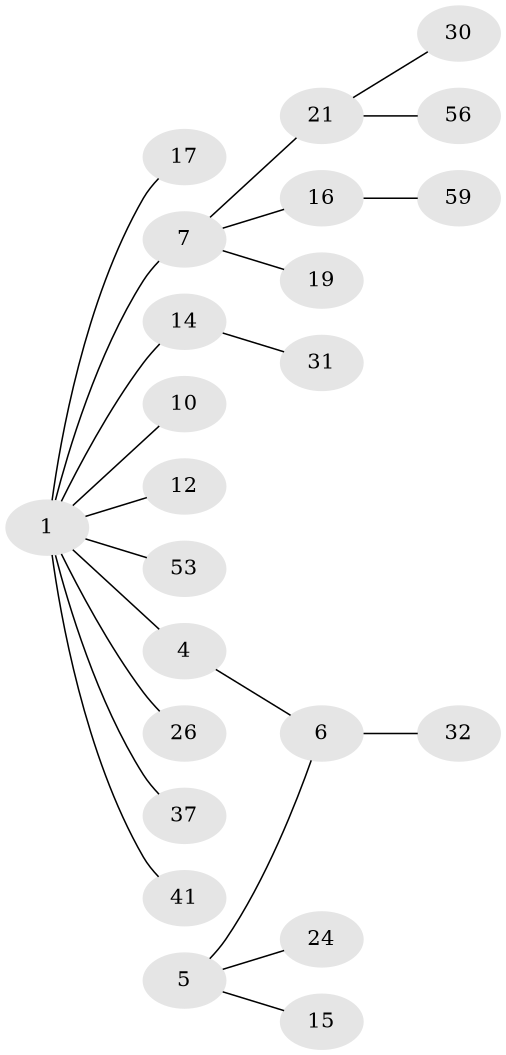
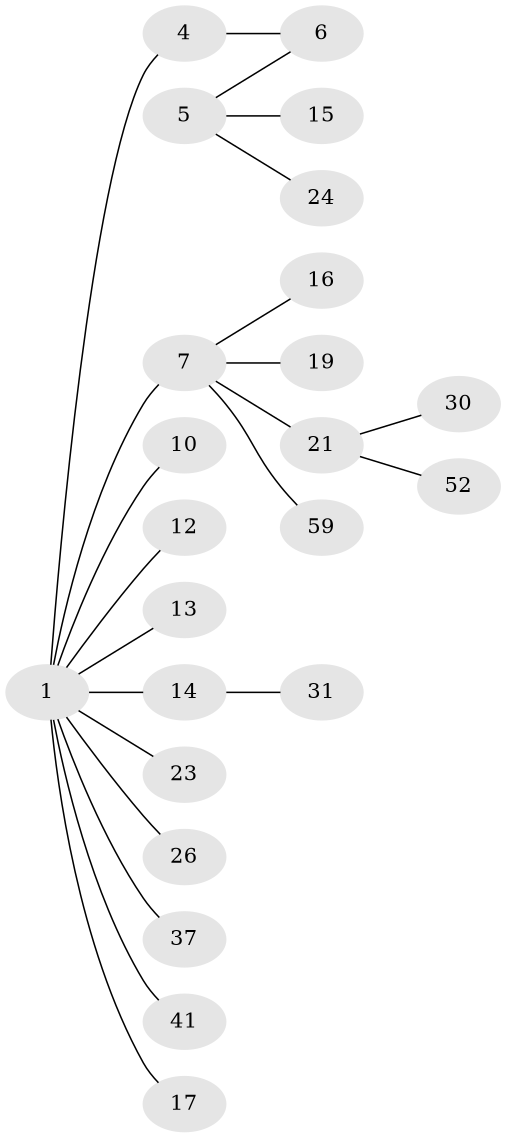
node "56": label "56" -> "52"
edge "16" -- "59": now "7" -- "59"
node "53": label "53" -> "13"
node "32": removed
node "23": added
